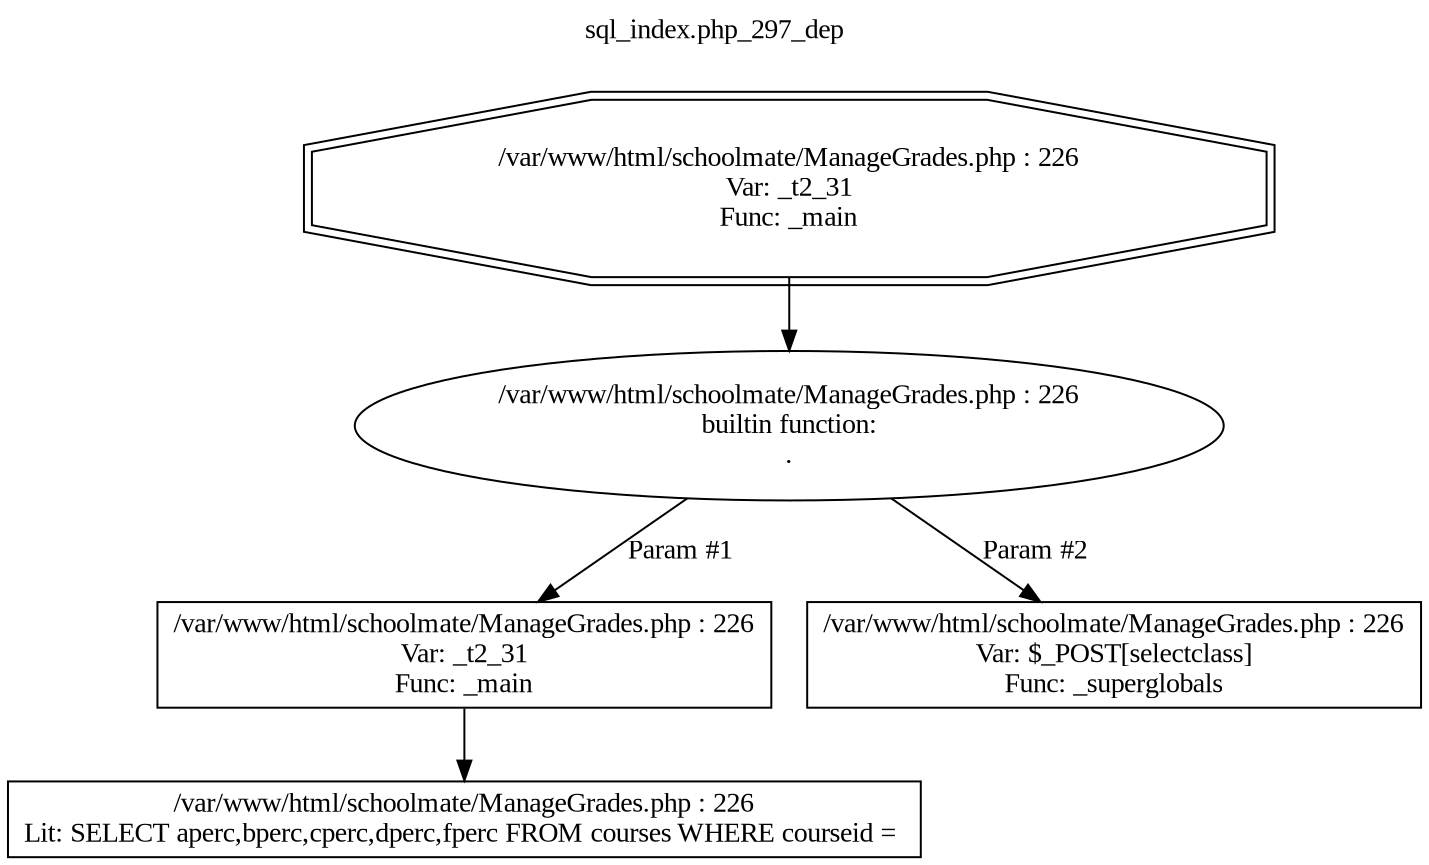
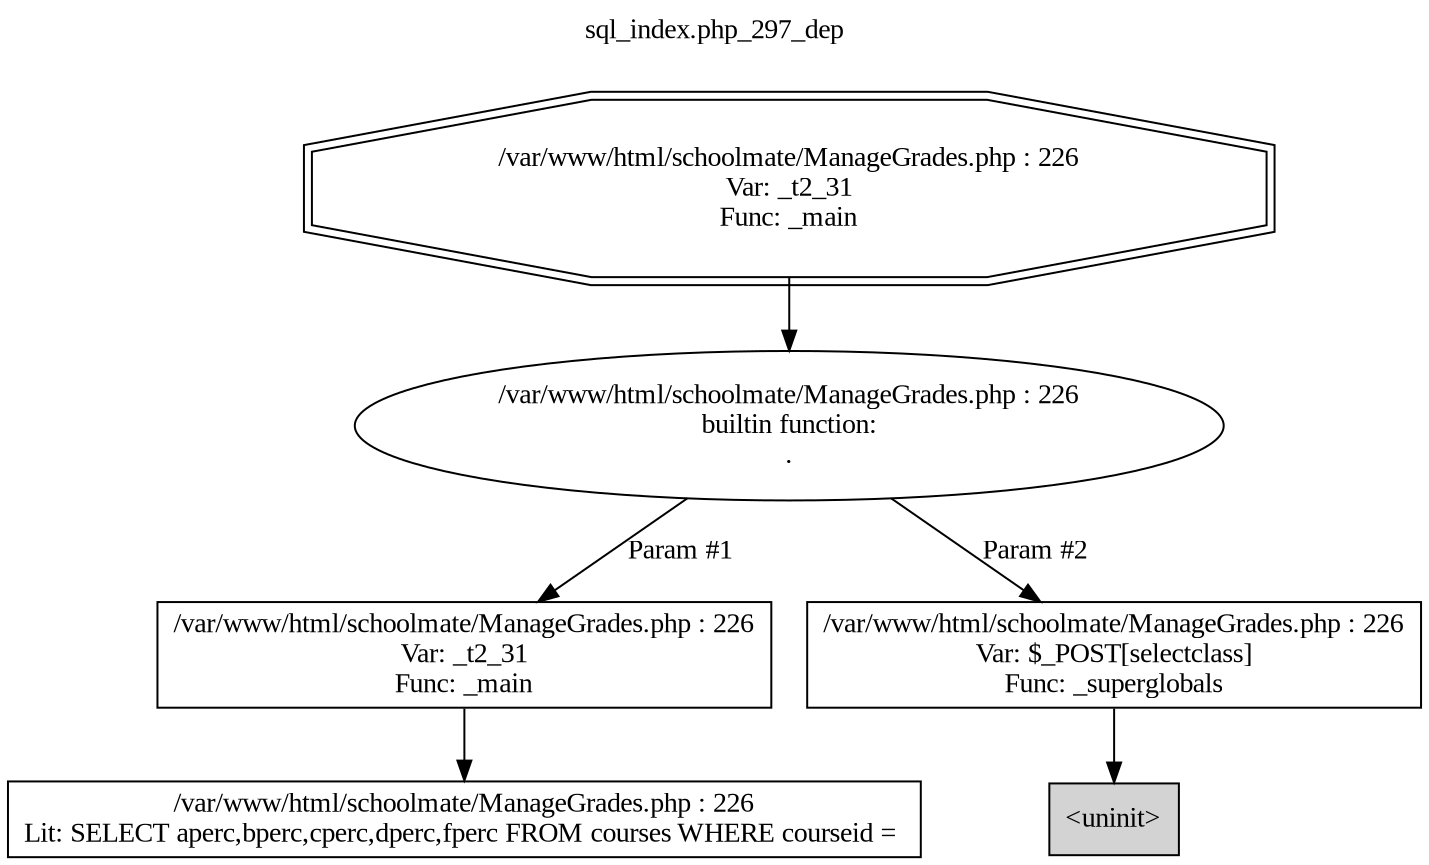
node "<uninit>": added
